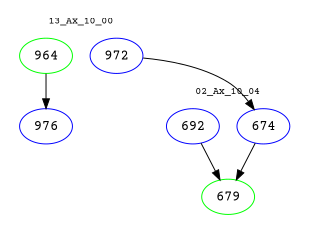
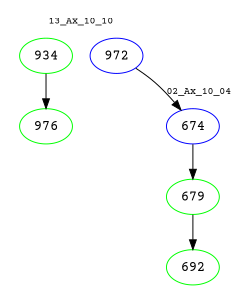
cluster "13_Ax_10_00": label "13_Ax_10_00" -> "13_Ax_10_10"
node "964": label "964" -> "934"
node "976": color blue -> green
node "692": color blue -> green
edge "692" -> "679": reversed
